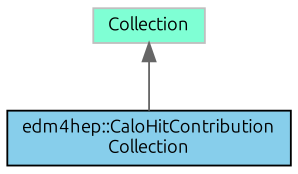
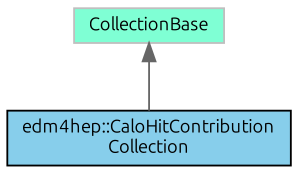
node "Collection": label "Collection" -> "CollectionBase"
